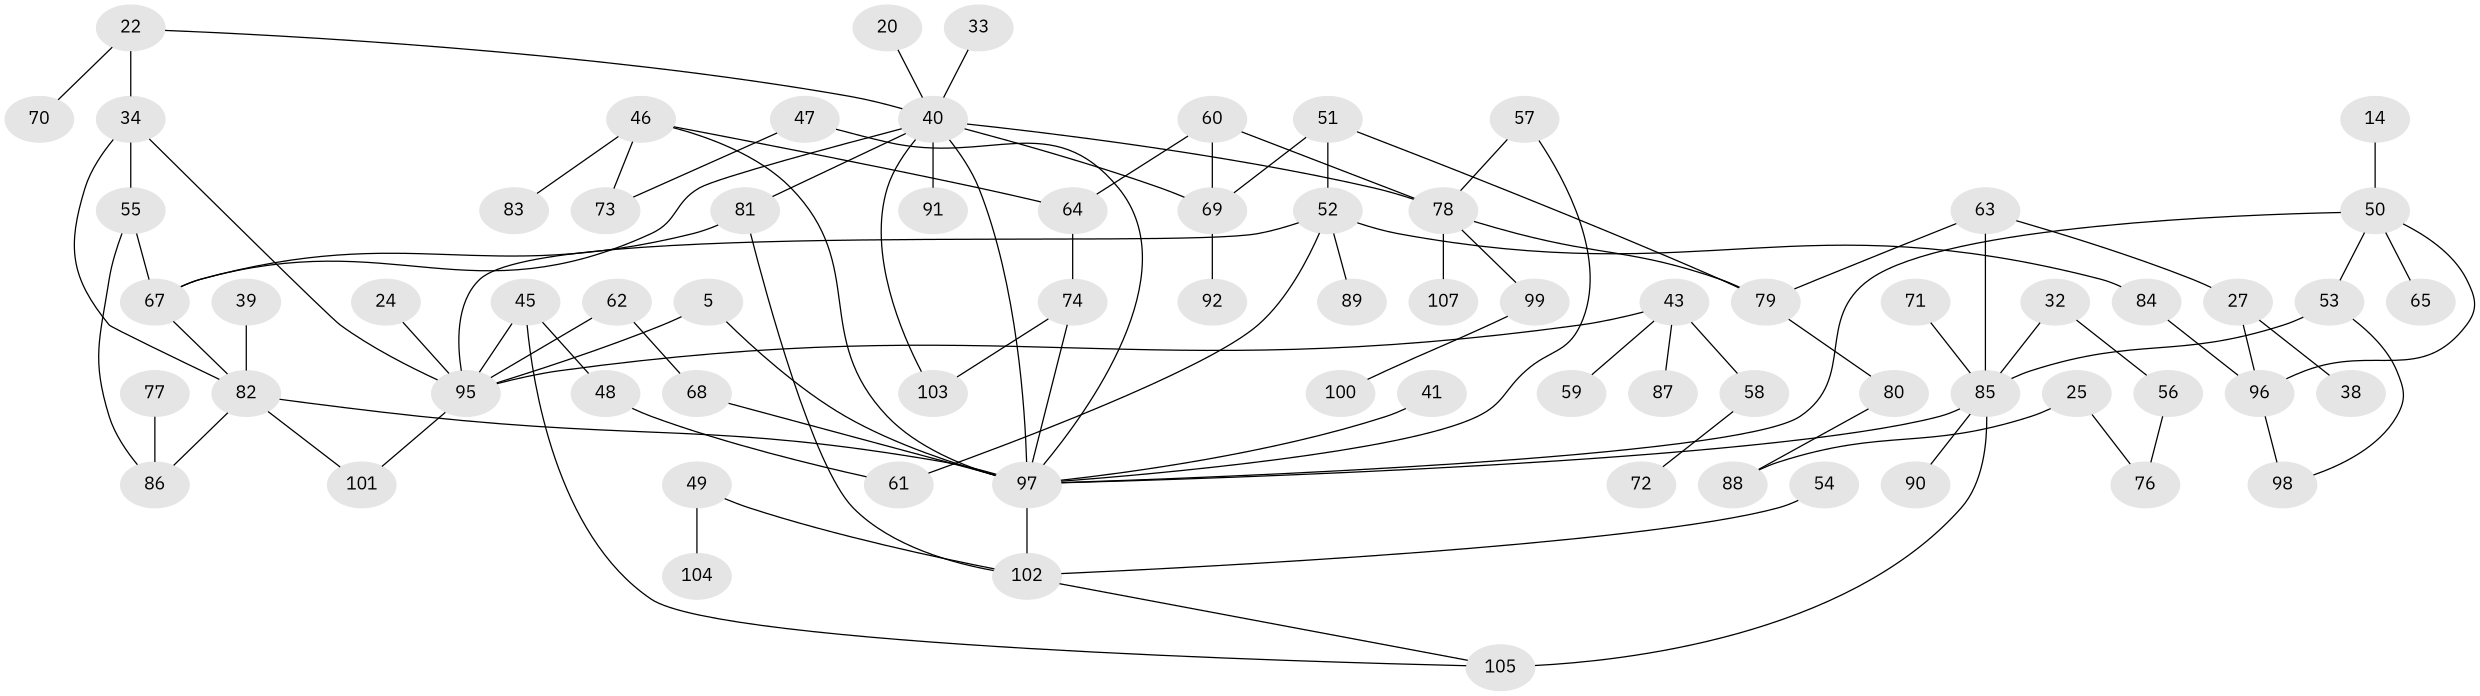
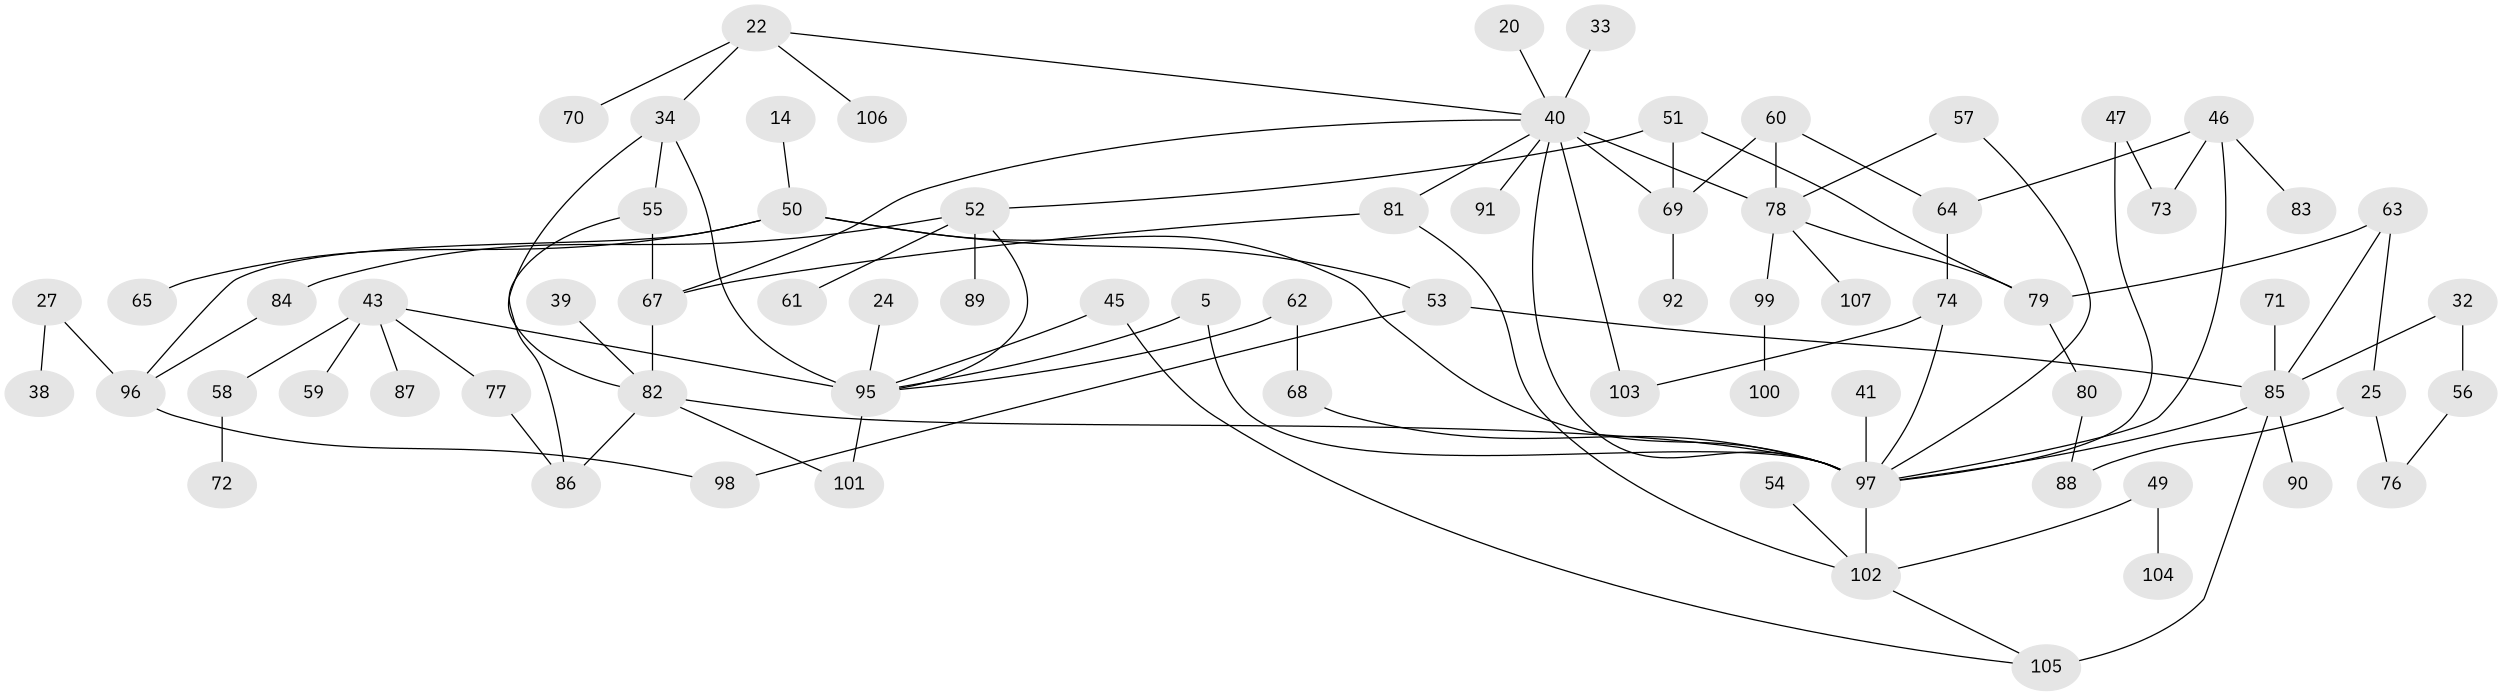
node "106": added
edge "63" -- "27": now "63" -- "25"
edge "43" -- "77": added
node "48": removed
